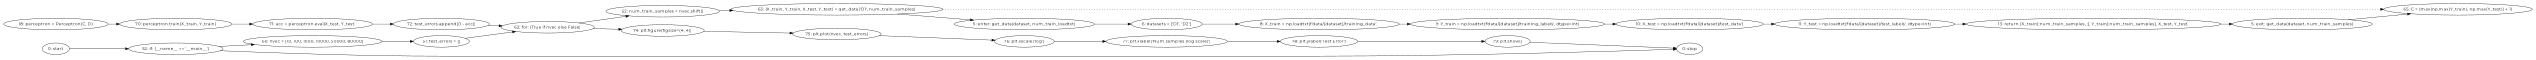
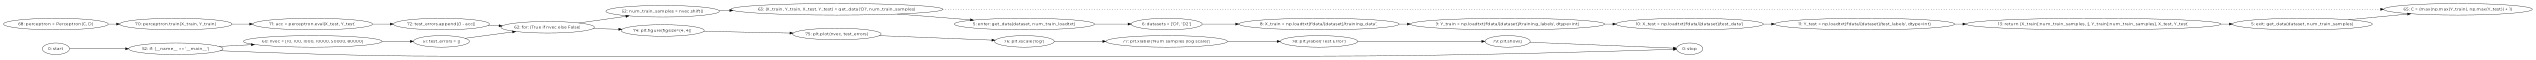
node "18: perceptron = Perceptron(C, D)": label "18: perceptron = Perceptron(C, D)" -> "68: perceptron = Perceptron(C, D)"
